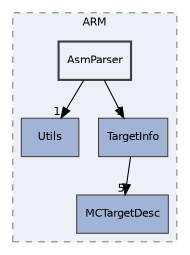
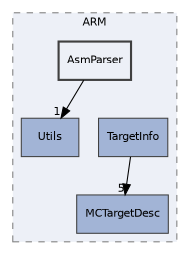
edge "AsmParser" -> "TargetInfo": removed
